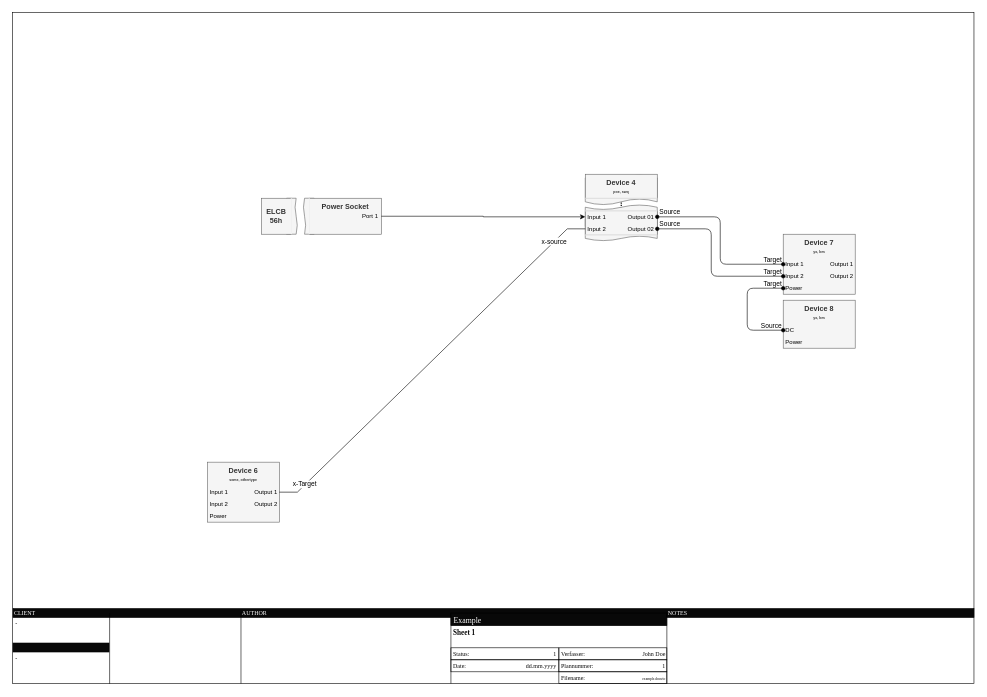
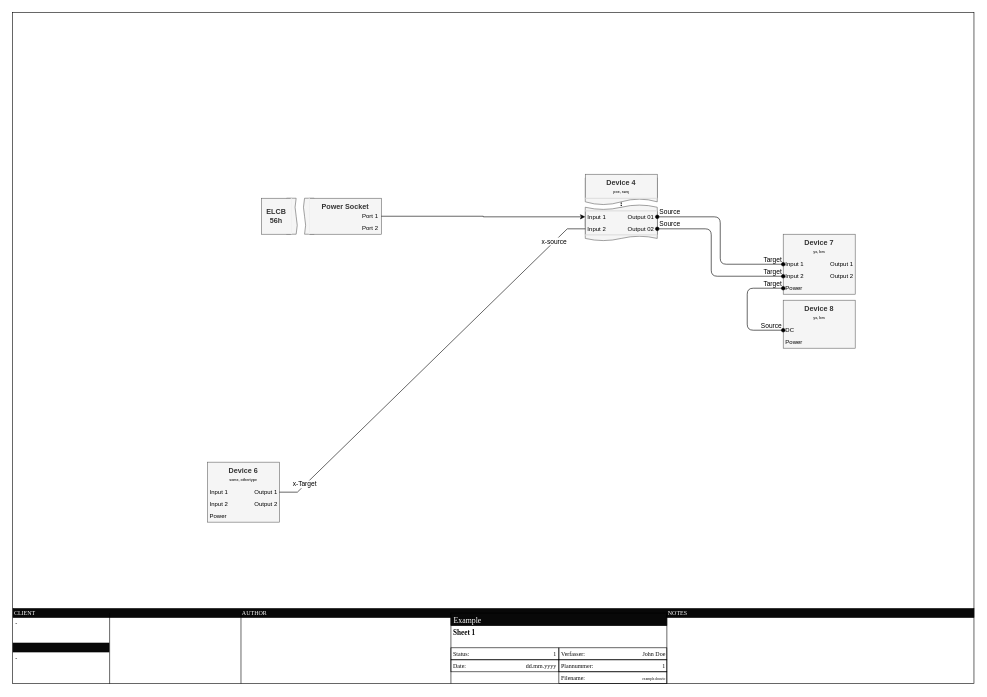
node "Port 2": added
